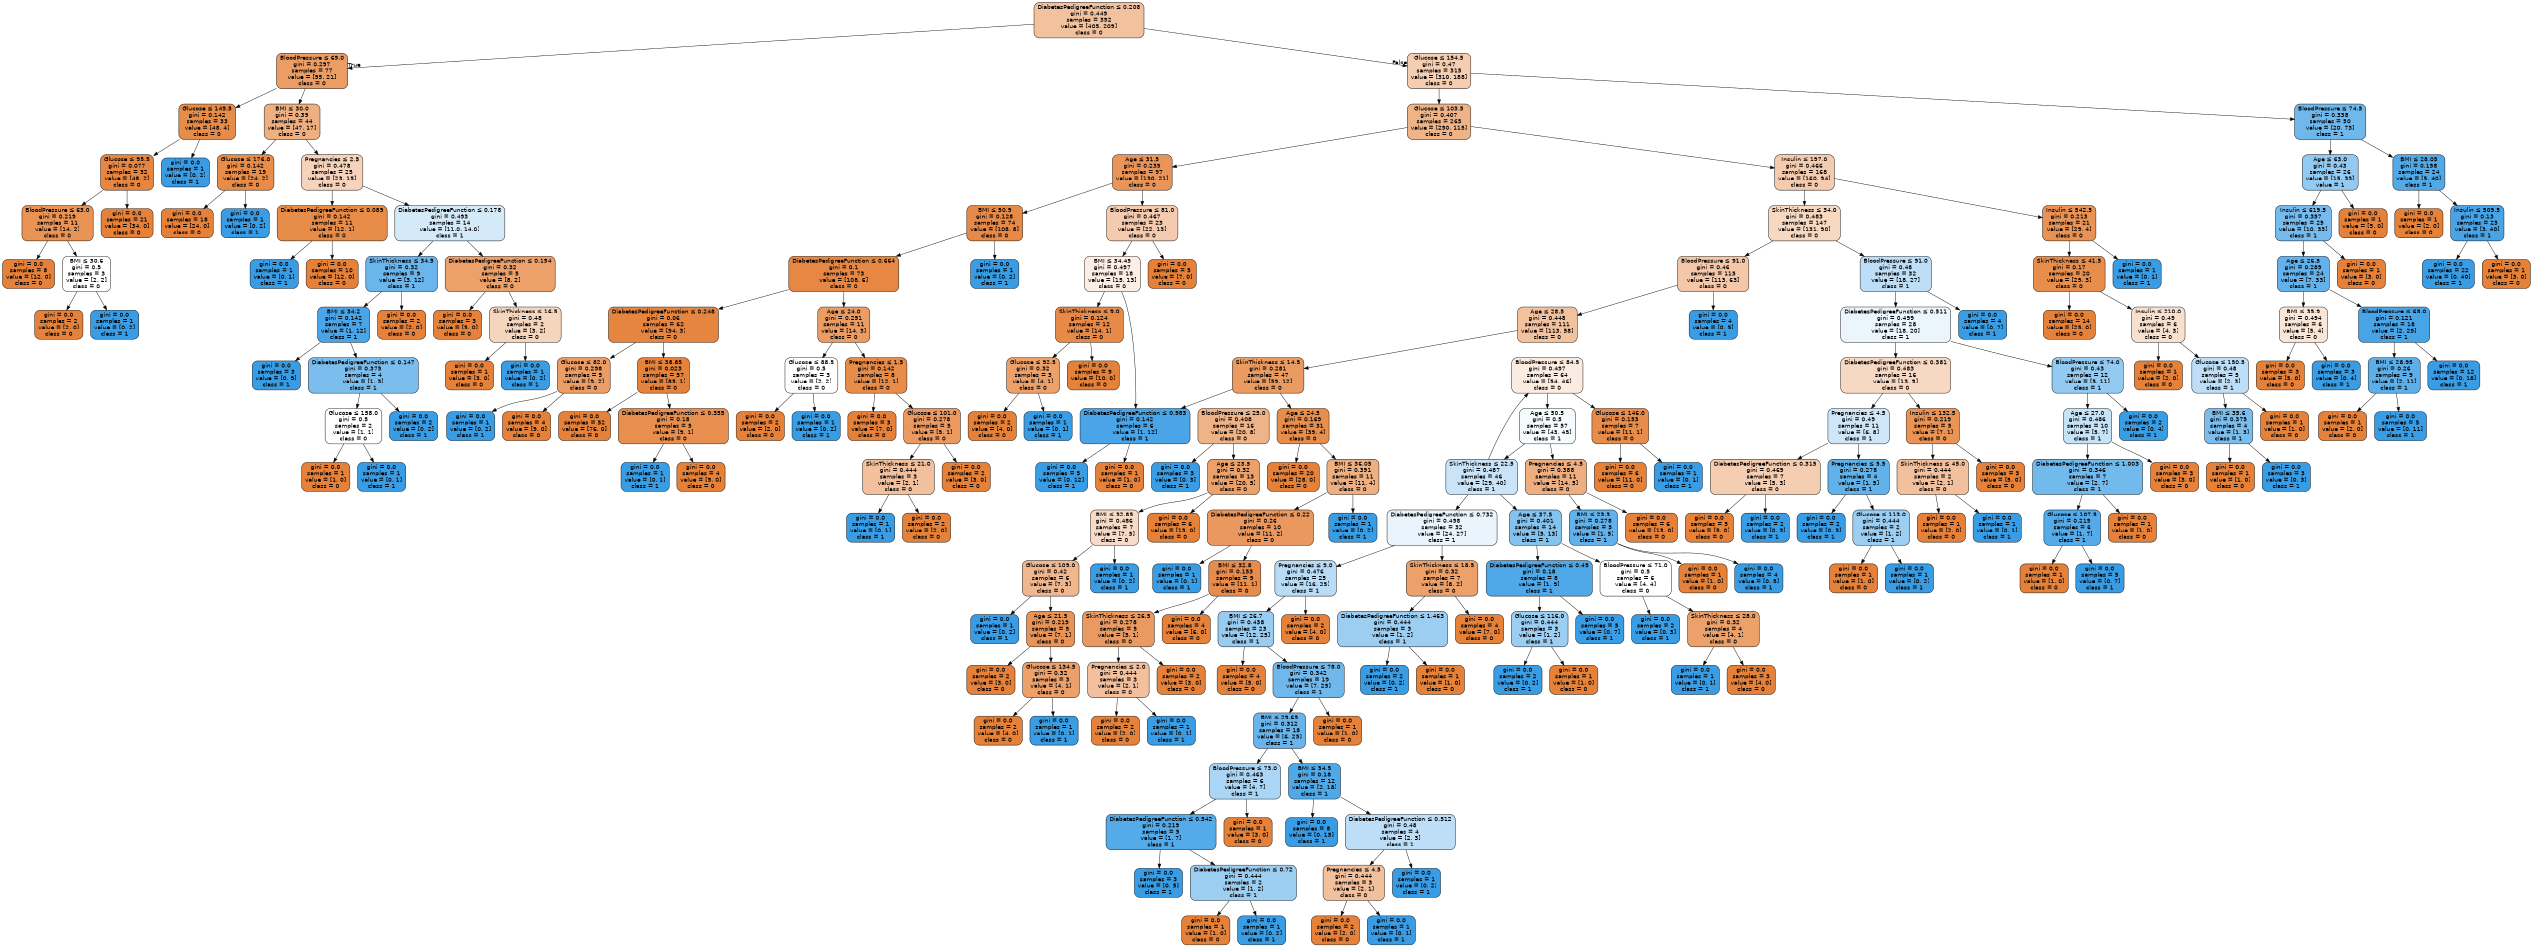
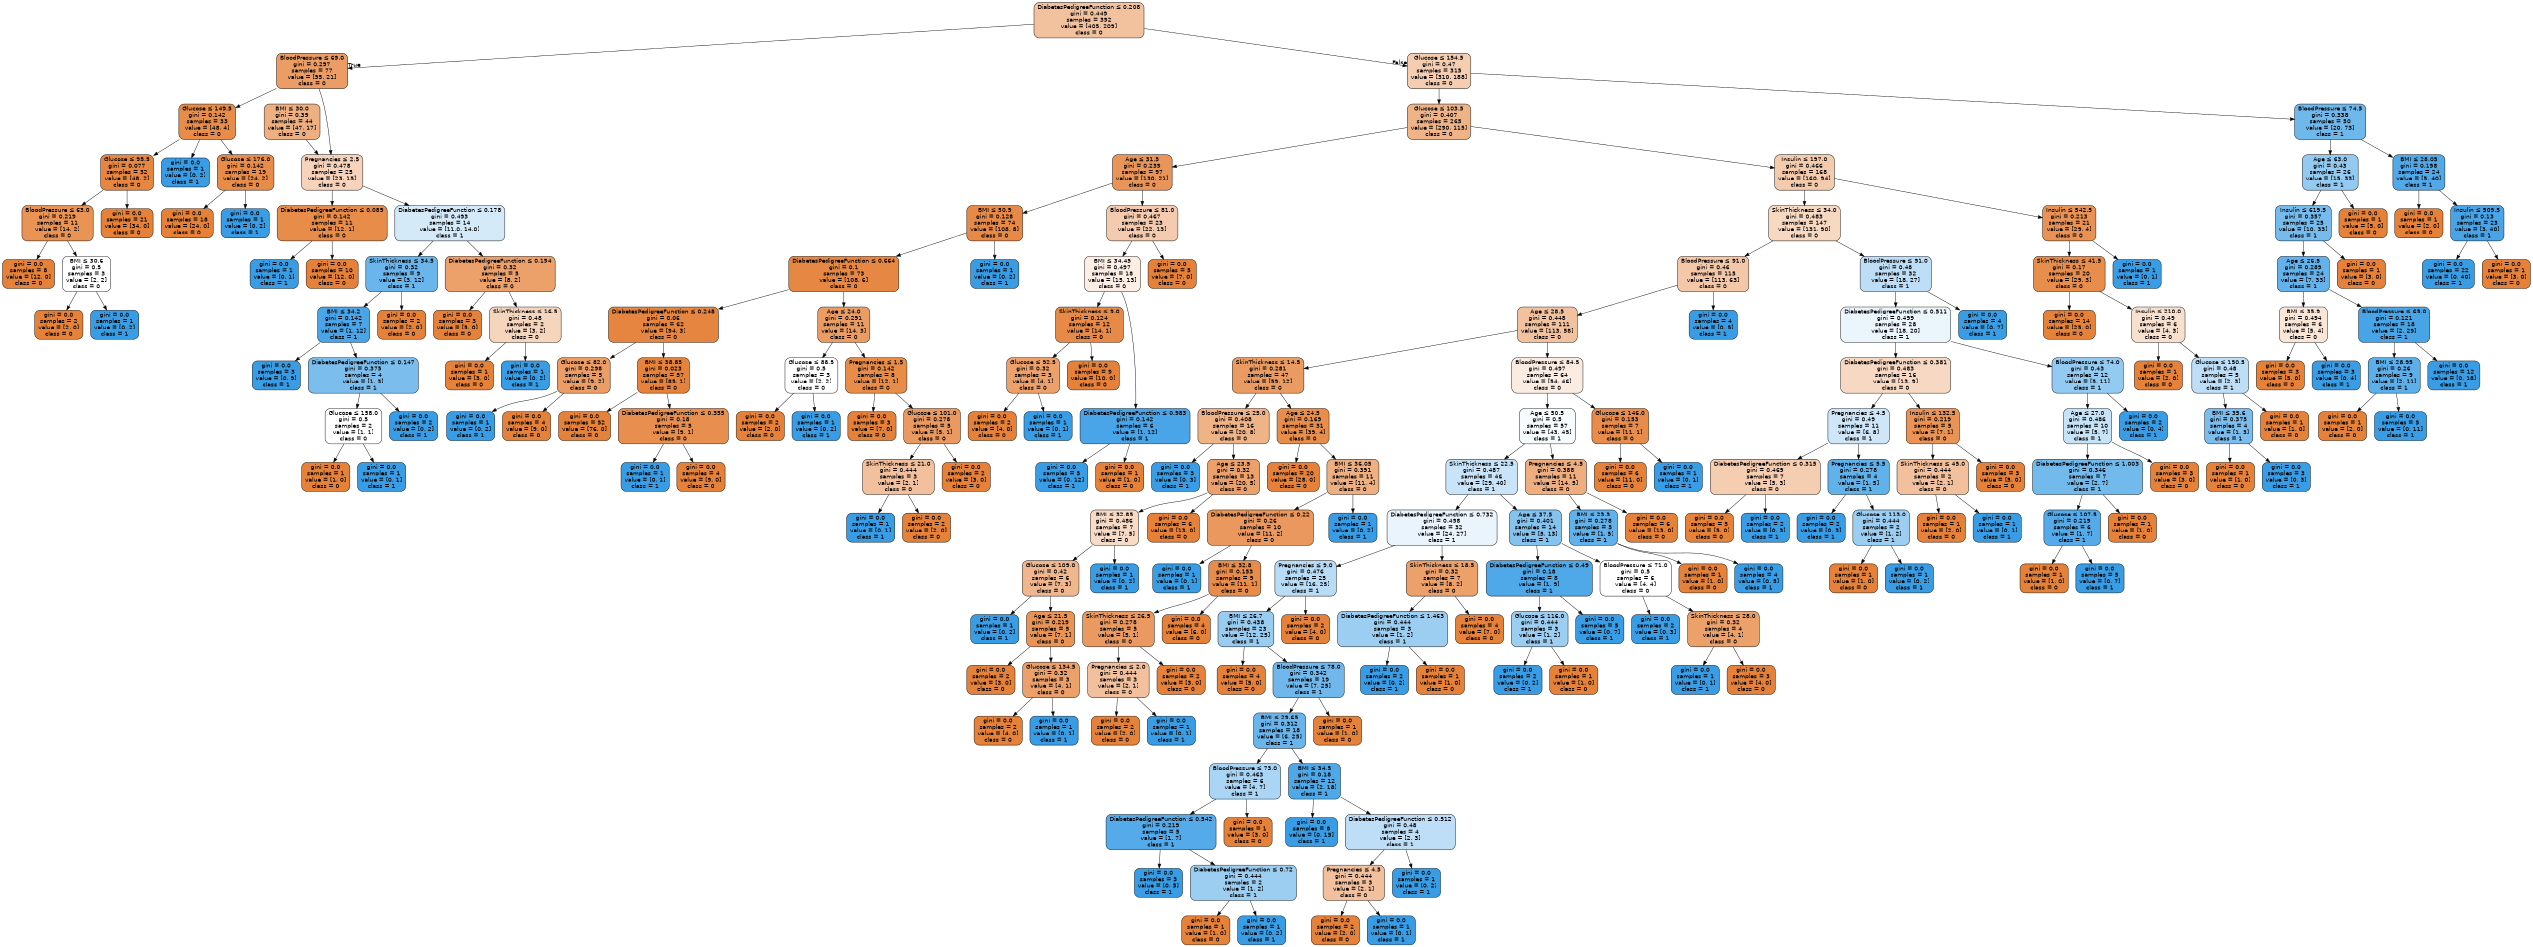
edge "BloodPressure ≤ 69.0" -> "BMI ≤ 30.0": now "BloodPressure ≤ 69.0" -> "Pregnancies ≤ 2.5"
edge "BMI ≤ 30.0" -> "Glucose ≤ 176.0": now "Glucose ≤ 149.5" -> "Glucose ≤ 176.0"
node "Age ≤ 63.0": text "value = 1" -> "class = 1"
edge "SkinThickness ≤ 14.5" -> "DiabetesPedigreeFunction ≤ 0.983": now "SkinThickness ≤ 14.5" -> "BloodPressure ≤ 25.0"
edge "SkinThickness ≤ 22.5" -> "BloodPressure ≤ 84.5": now "Age ≤ 28.5" -> "BloodPressure ≤ 84.5"
